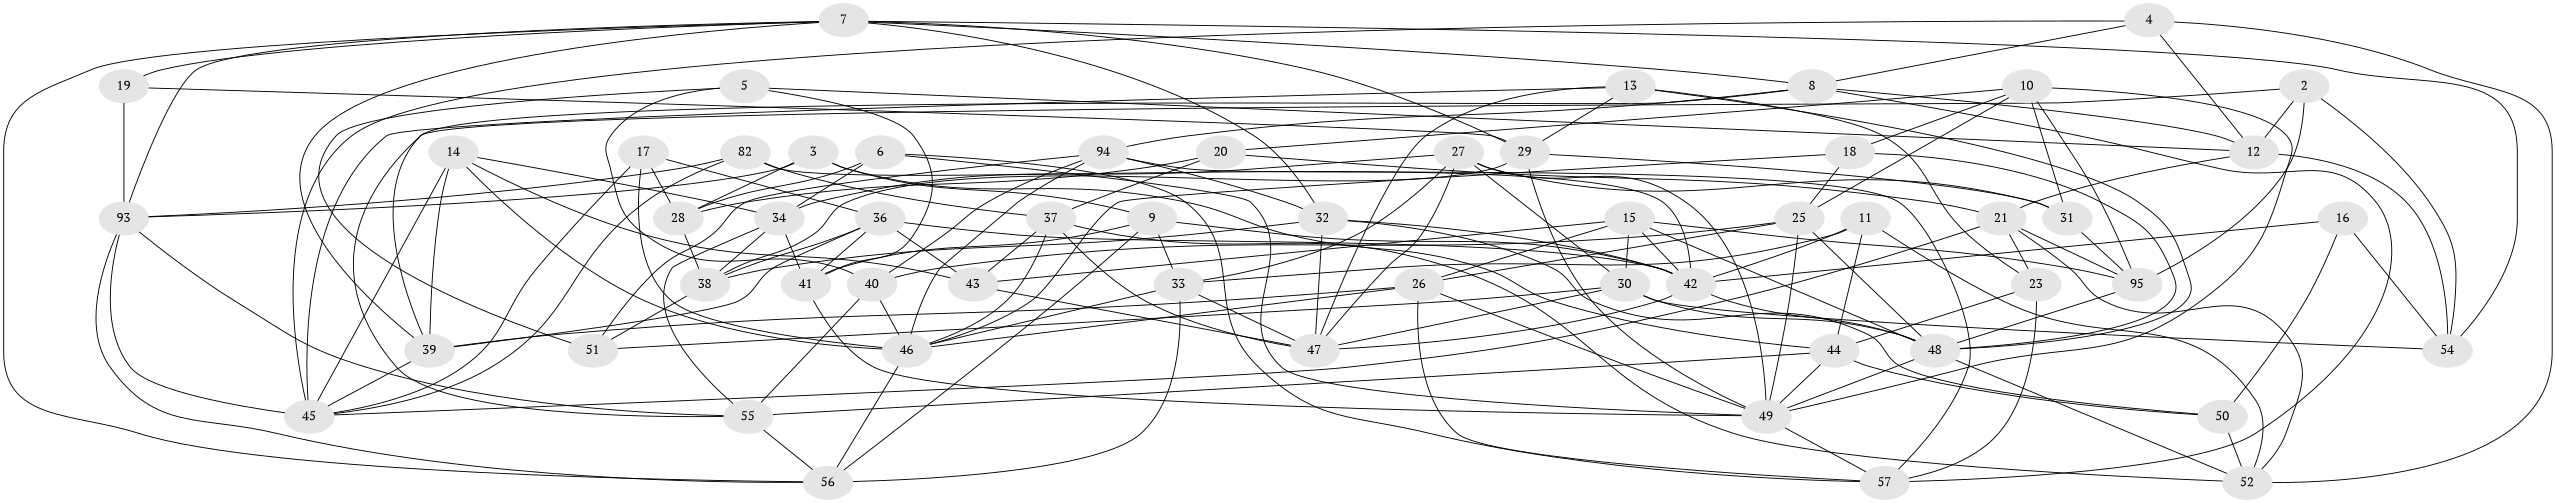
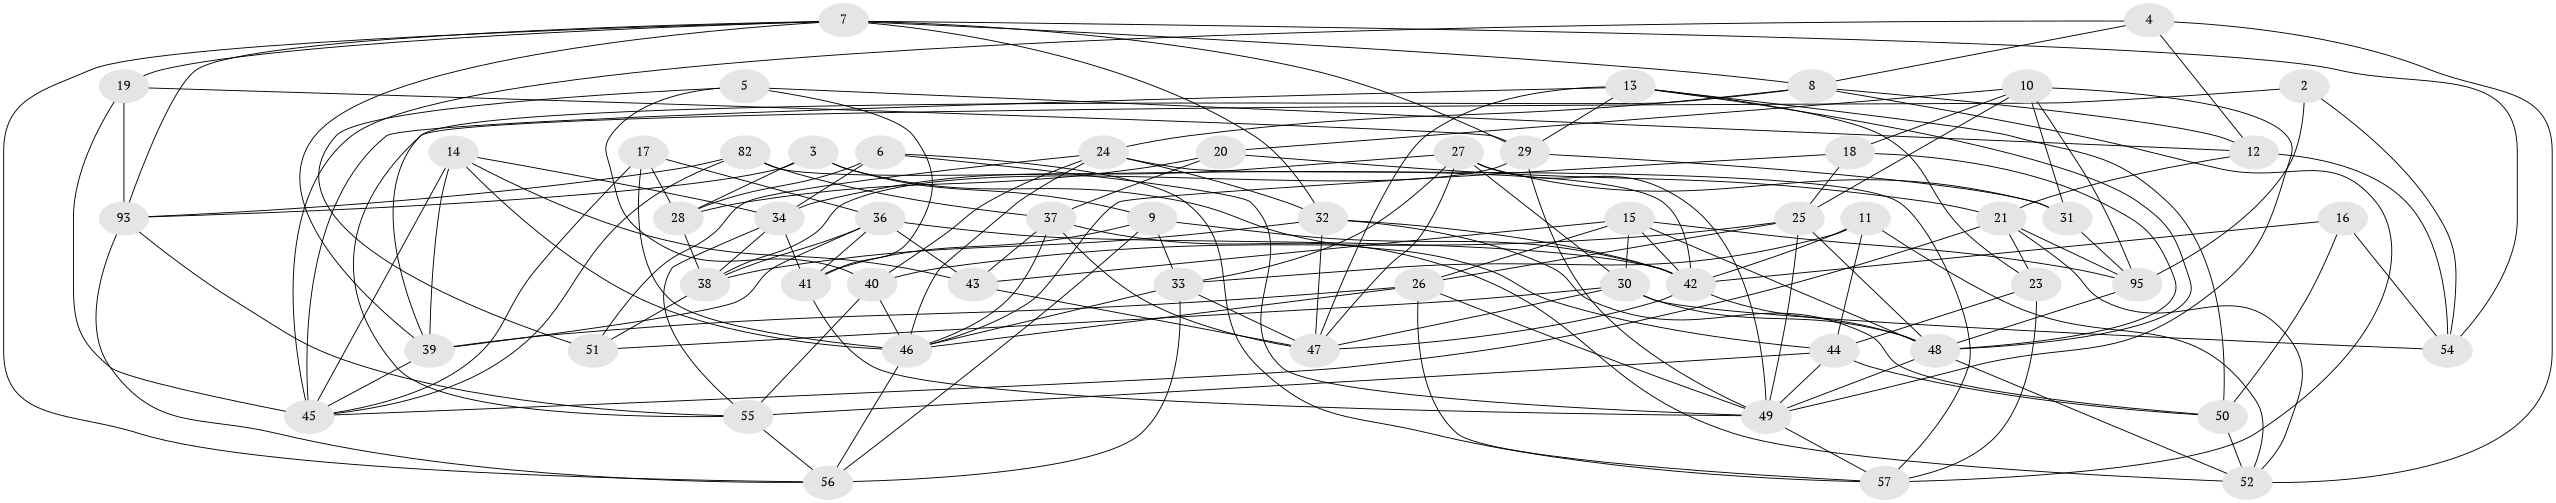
edge "2" -- "12": removed
edge "13" -- "50": added
node "94": label "94" -> "24"
edge "93" -- "45": now "19" -- "45"
